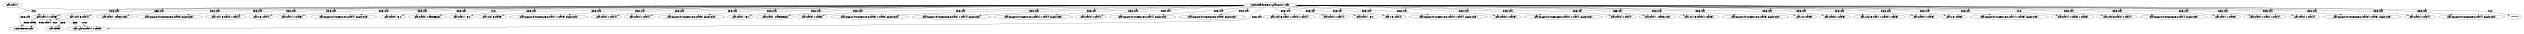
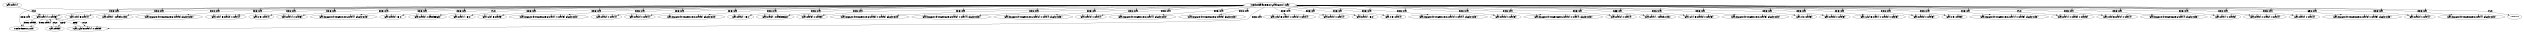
edge "(MethodParameterIn,SplashCoord *mat)" -> "(Call,vx[0] = mat[4])": label "CFG: mat" -> "DDG: mat"
edge "(MethodParameterIn,SplashCoord *mat)" -> "(Call,imgCoordMungeUpperC(mat[3] + mat[5], glyphMode))": label "DDG: mat" -> "CFG: mat"
node "(MethodReturn,mat)": label "(MethodReturn,mat)" -> "(MethodReturn,void)"
